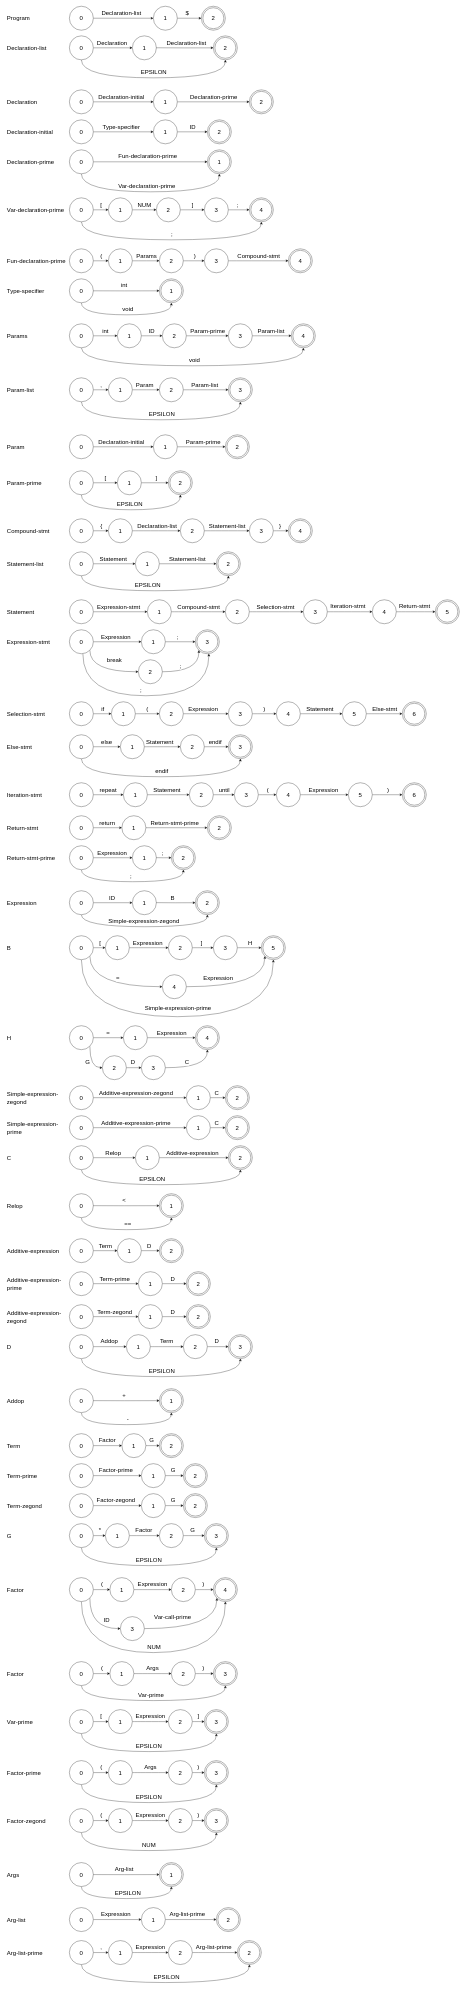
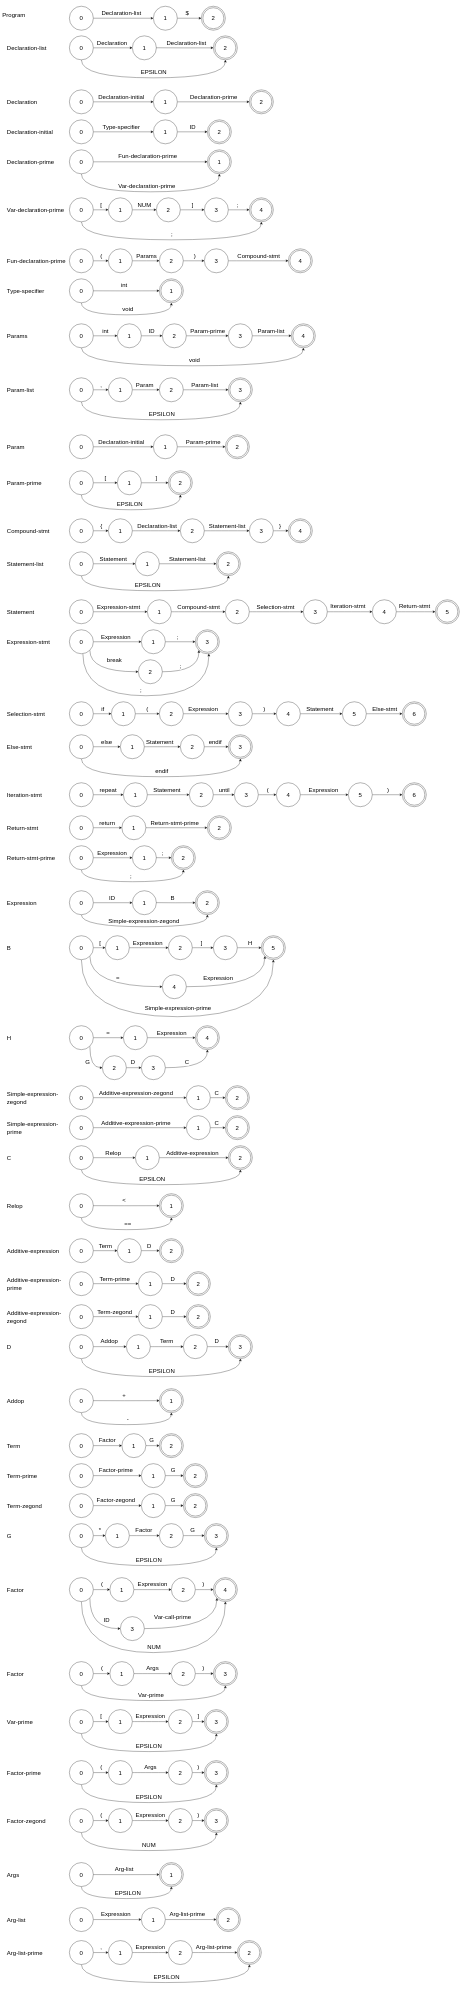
node "Program": moved (36, 18) -> (32, 15)
